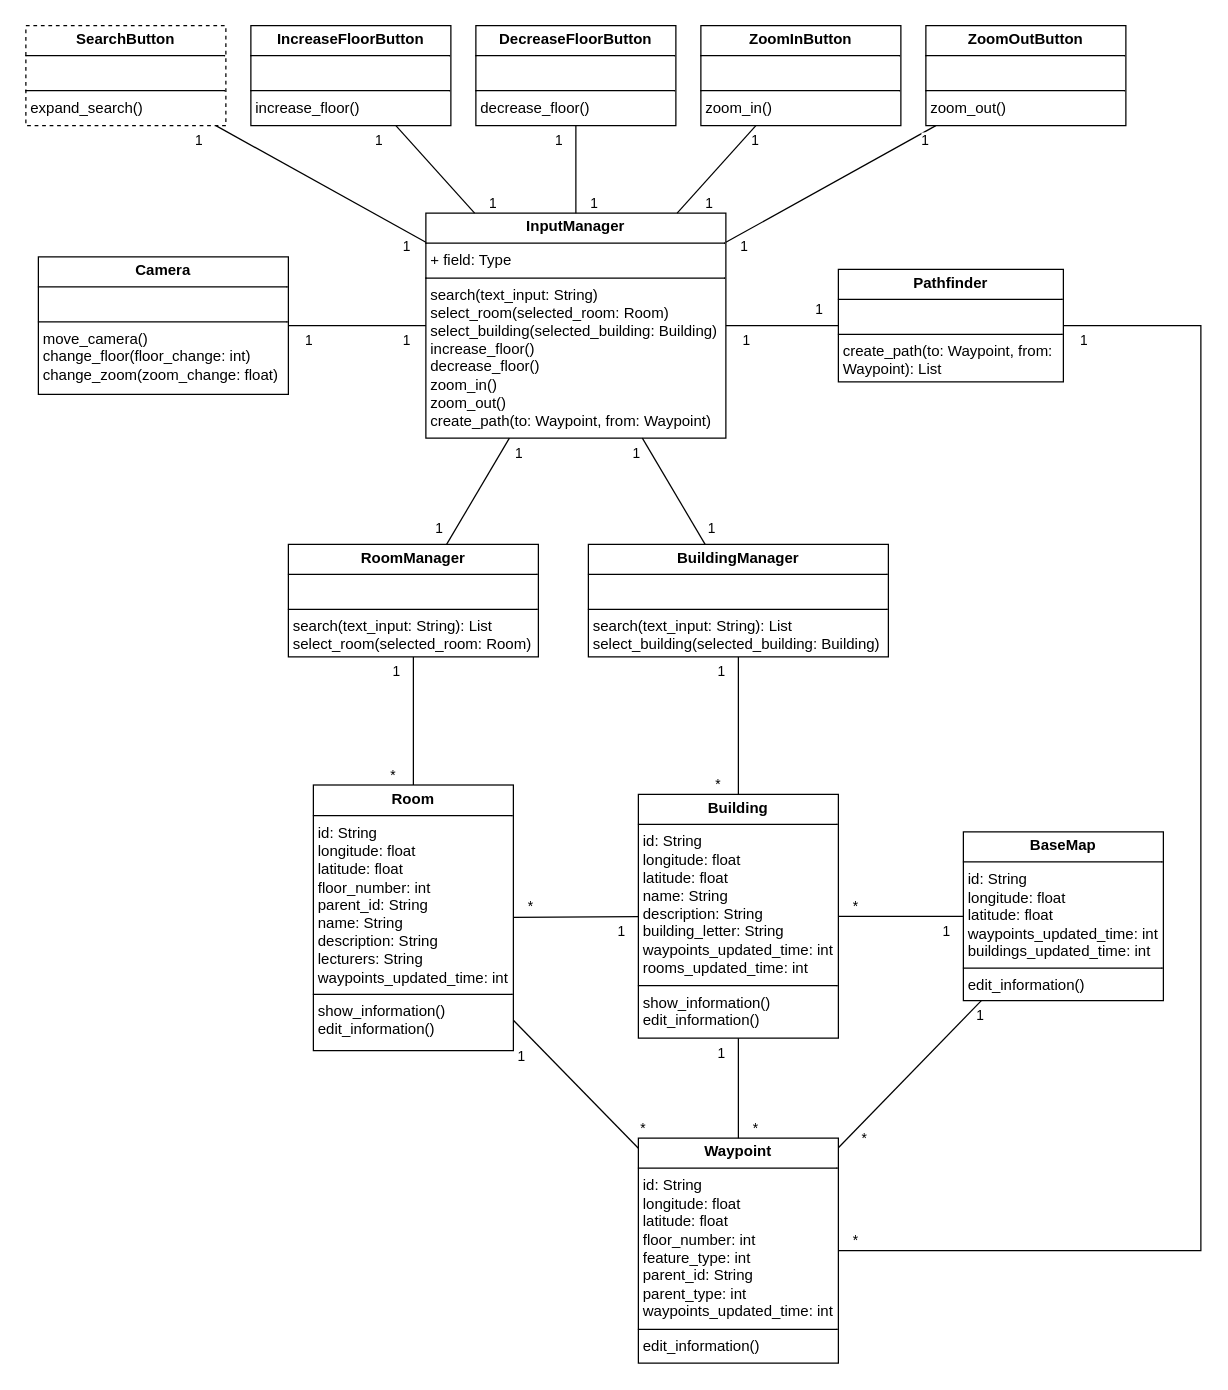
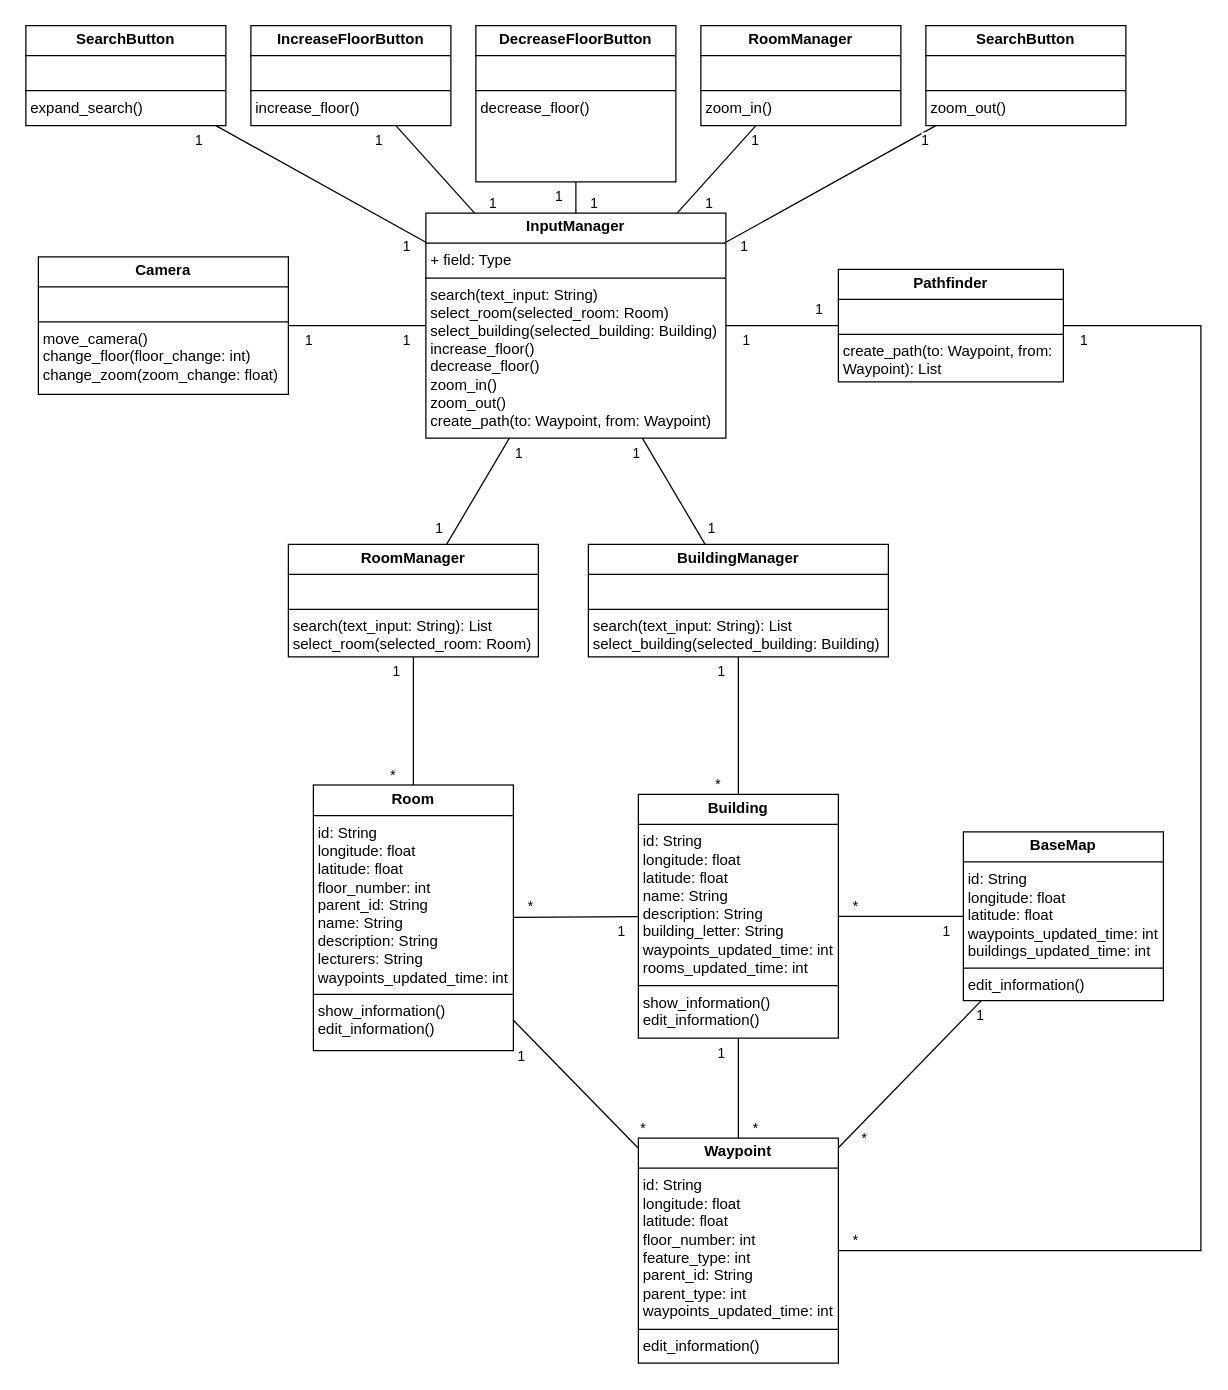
node "ZoomInButton zoom_in()": label "ZoomInButton zoom_in()" -> "RoomManager zoom_in()"
node "ZoomOutButton zoom_out()": label "ZoomOutButton zoom_out()" -> "SearchButton zoom_out()"
node "SearchButton expand_search()": style dashed -> solid
node "DecreaseFloorButton decrease_floor()": size 200x100 -> 200x156
